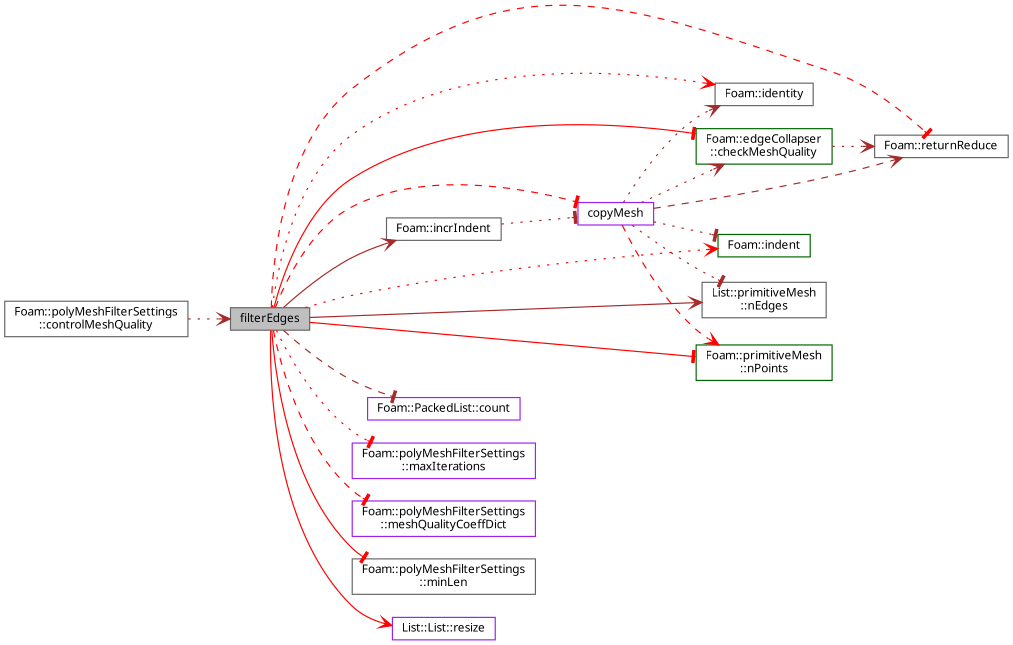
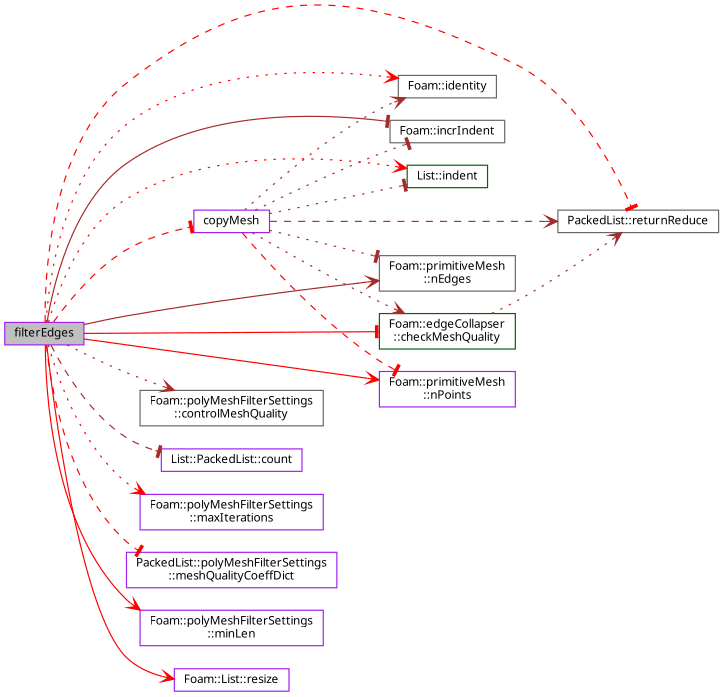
node "Foam::returnReduce": label "Foam::returnReduce" -> "PackedList::returnReduce"
edge "Foam::incrIndent" -> "copyMesh": reversed
node "Foam::indent": label "Foam::indent" -> "List::indent"
edge "filterEdges" -> "Foam::incrIndent": arrowhead vee -> tee
edge "copyMesh" -> "Foam::primitiveMesh ::nPoints": arrowhead vee -> tee
node "List::primitiveMesh ::nEdges": label "List::primitiveMesh ::nEdges" -> "Foam::primitiveMesh ::nEdges"
edge "Foam::polyMeshFilterSettings ::controlMeshQuality" -> "filterEdges": reversed
node "filterEdges": color gray40 -> purple
edge "filterEdges" -> "Foam::primitiveMesh ::nPoints": arrowhead tee -> vee
node "Foam::primitiveMesh ::nPoints": color darkgreen -> purple
edge "filterEdges" -> "Foam::polyMeshFilterSettings ::maxIterations": arrowhead tee -> vee
node "Foam::PackedList::count": label "Foam::PackedList::count" -> "List::PackedList::count"
edge "filterEdges" -> "Foam::polyMeshFilterSettings ::minLen": arrowhead tee -> vee
node "Foam::polyMeshFilterSettings ::meshQualityCoeffDict": label "Foam::polyMeshFilterSettings ::meshQualityCoeffDict" -> "PackedList::polyMeshFilterSettings ::meshQualityCoeffDict"
node "Foam::polyMeshFilterSettings ::minLen": color gray40 -> purple
node "List::List::resize": label "List::List::resize" -> "Foam::List::resize"
